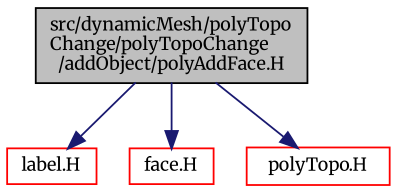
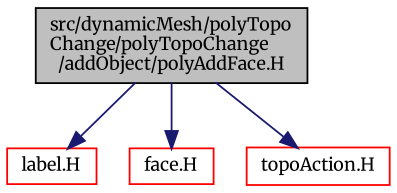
node "polyTopo.H": label "polyTopo.H" -> "topoAction.H"
